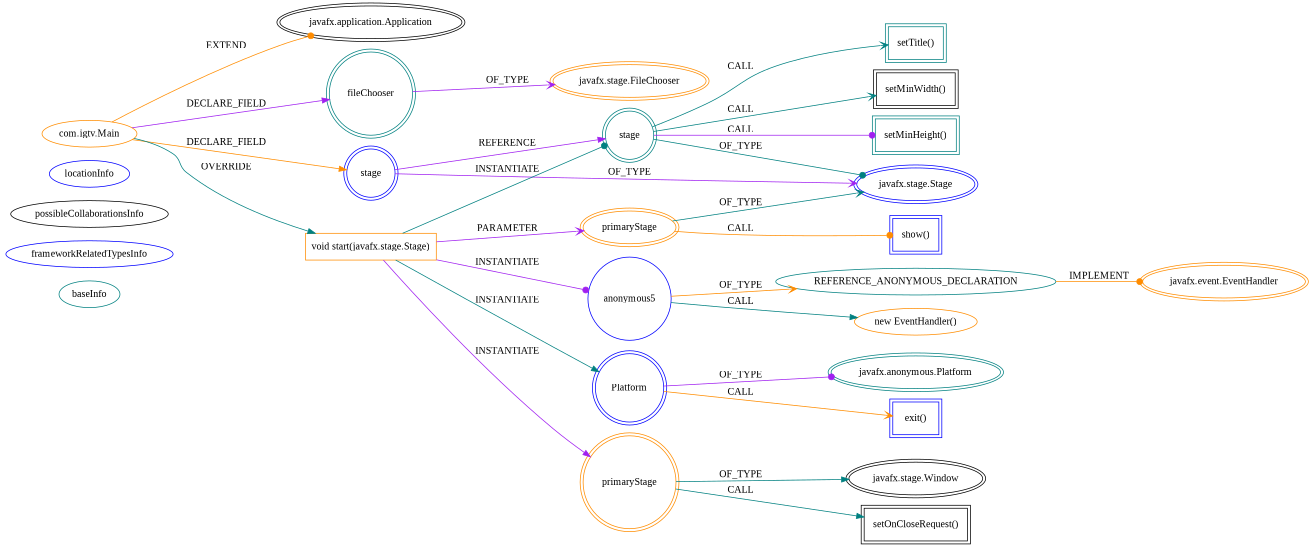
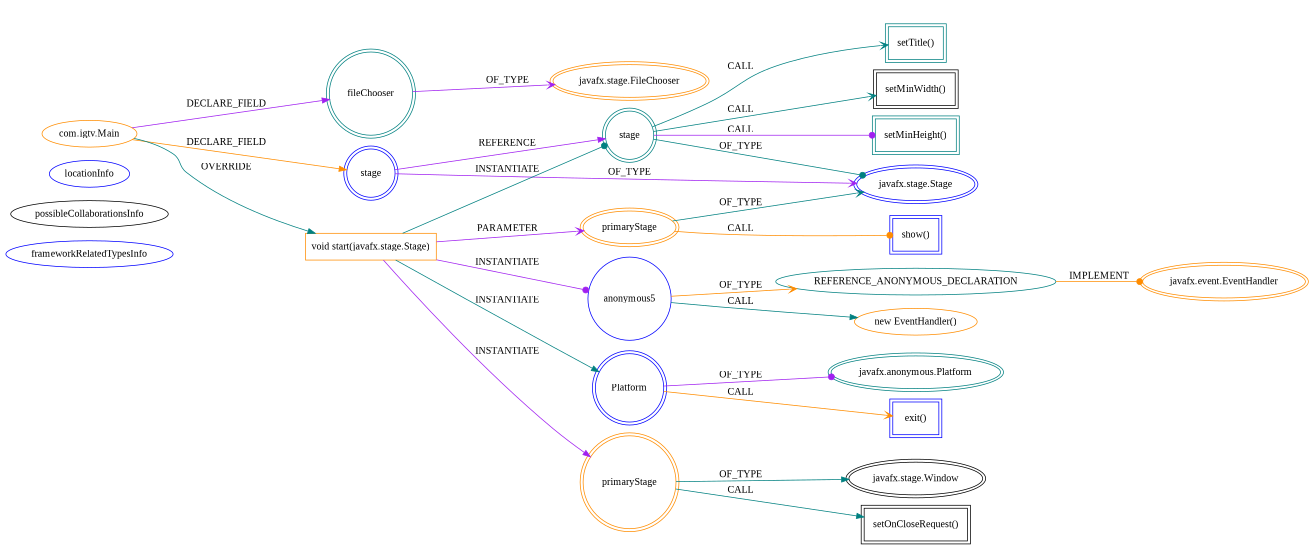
node "javafx.application.Application": removed
node "baseInfo": removed
